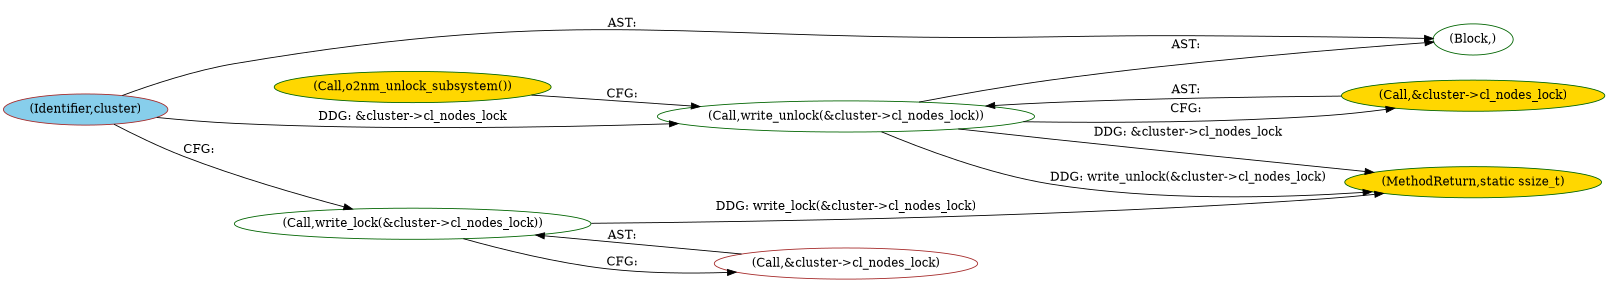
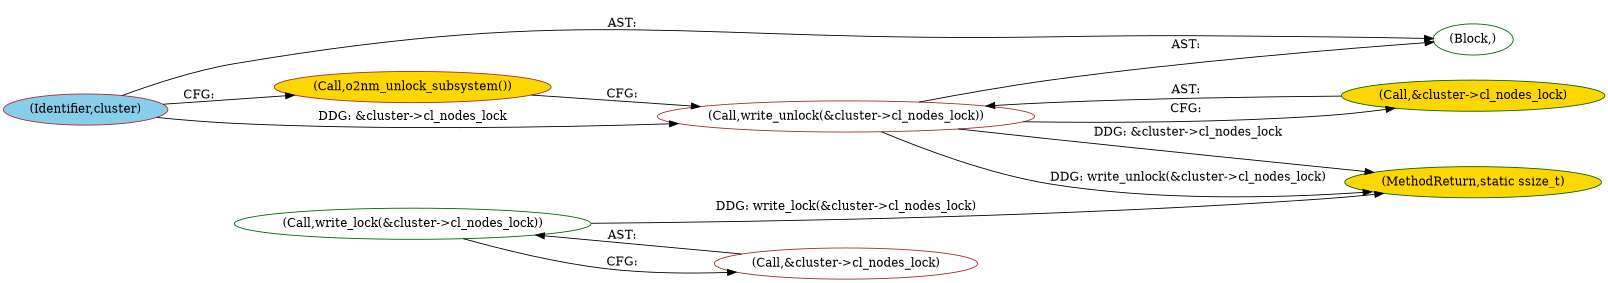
node "(Call,o2nm_unlock_subsystem())": color darkgreen -> brown
node "(Call,write_unlock(&cluster->cl_nodes_lock))": color darkgreen -> brown
edge "(Identifier,cluster)" -> "(Call,write_lock(&cluster->cl_nodes_lock))": now "(Identifier,cluster)" -> "(Call,o2nm_unlock_subsystem())"
